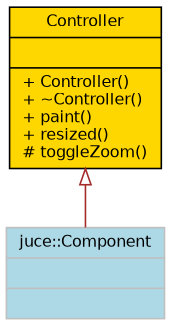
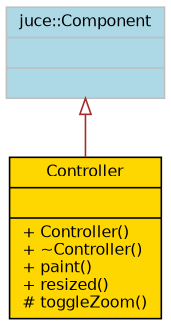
edge "juce::Component" -> "Controller": reversed
